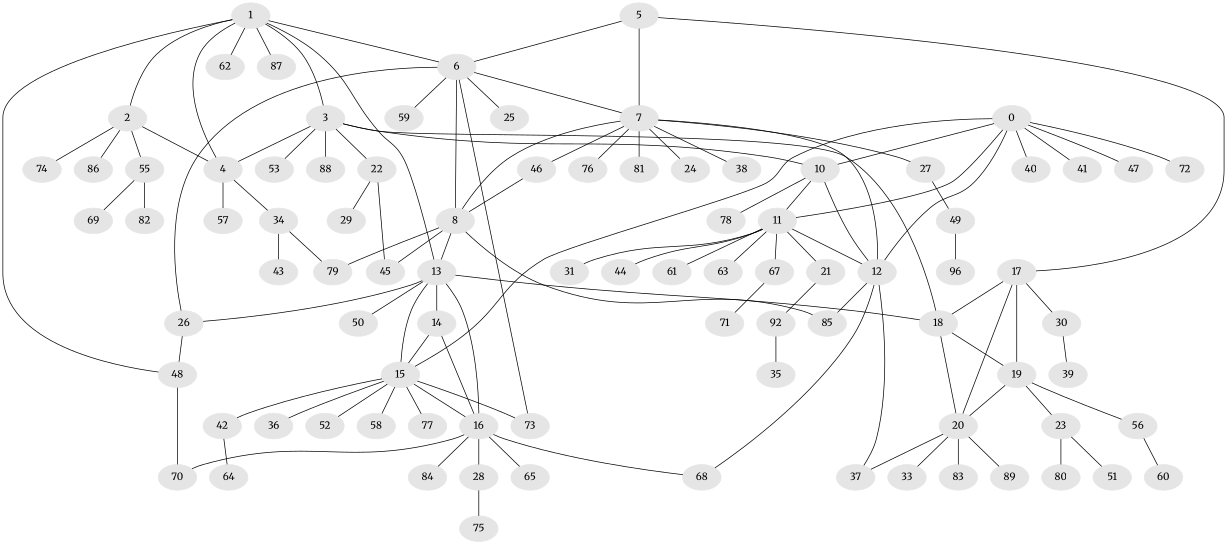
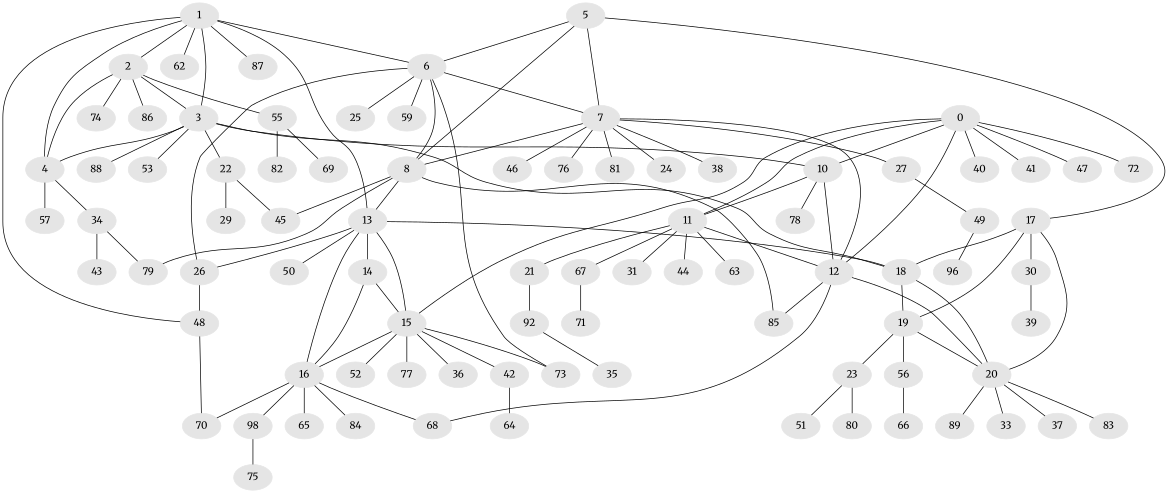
edge "2" -- "3": added
edge "46" -- "8": now "5" -- "8"
node "61": removed
edge "12" -- "37": now "12" -- "20"
node "58": removed
node "28": label "28" -> "98"
node "60": label "60" -> "66"
